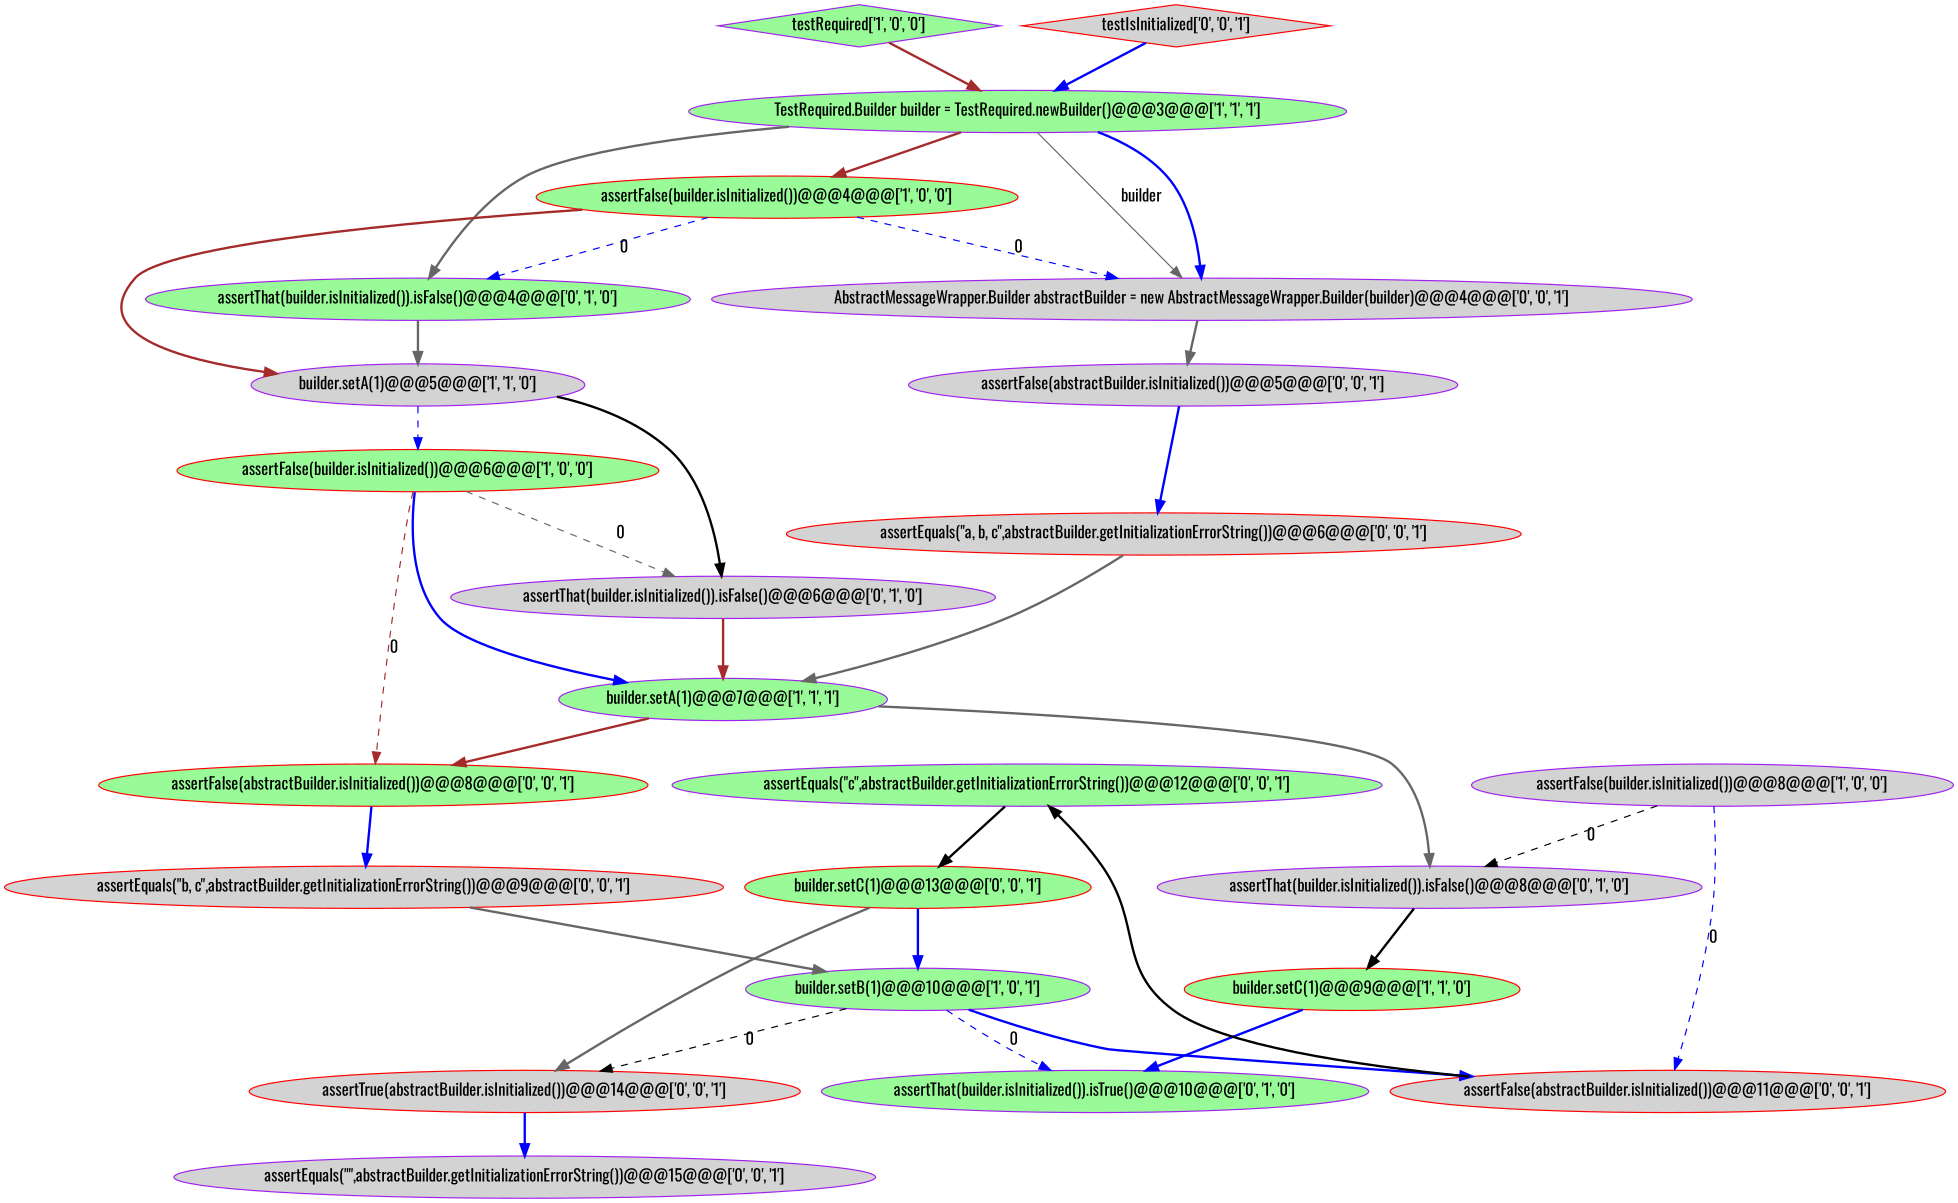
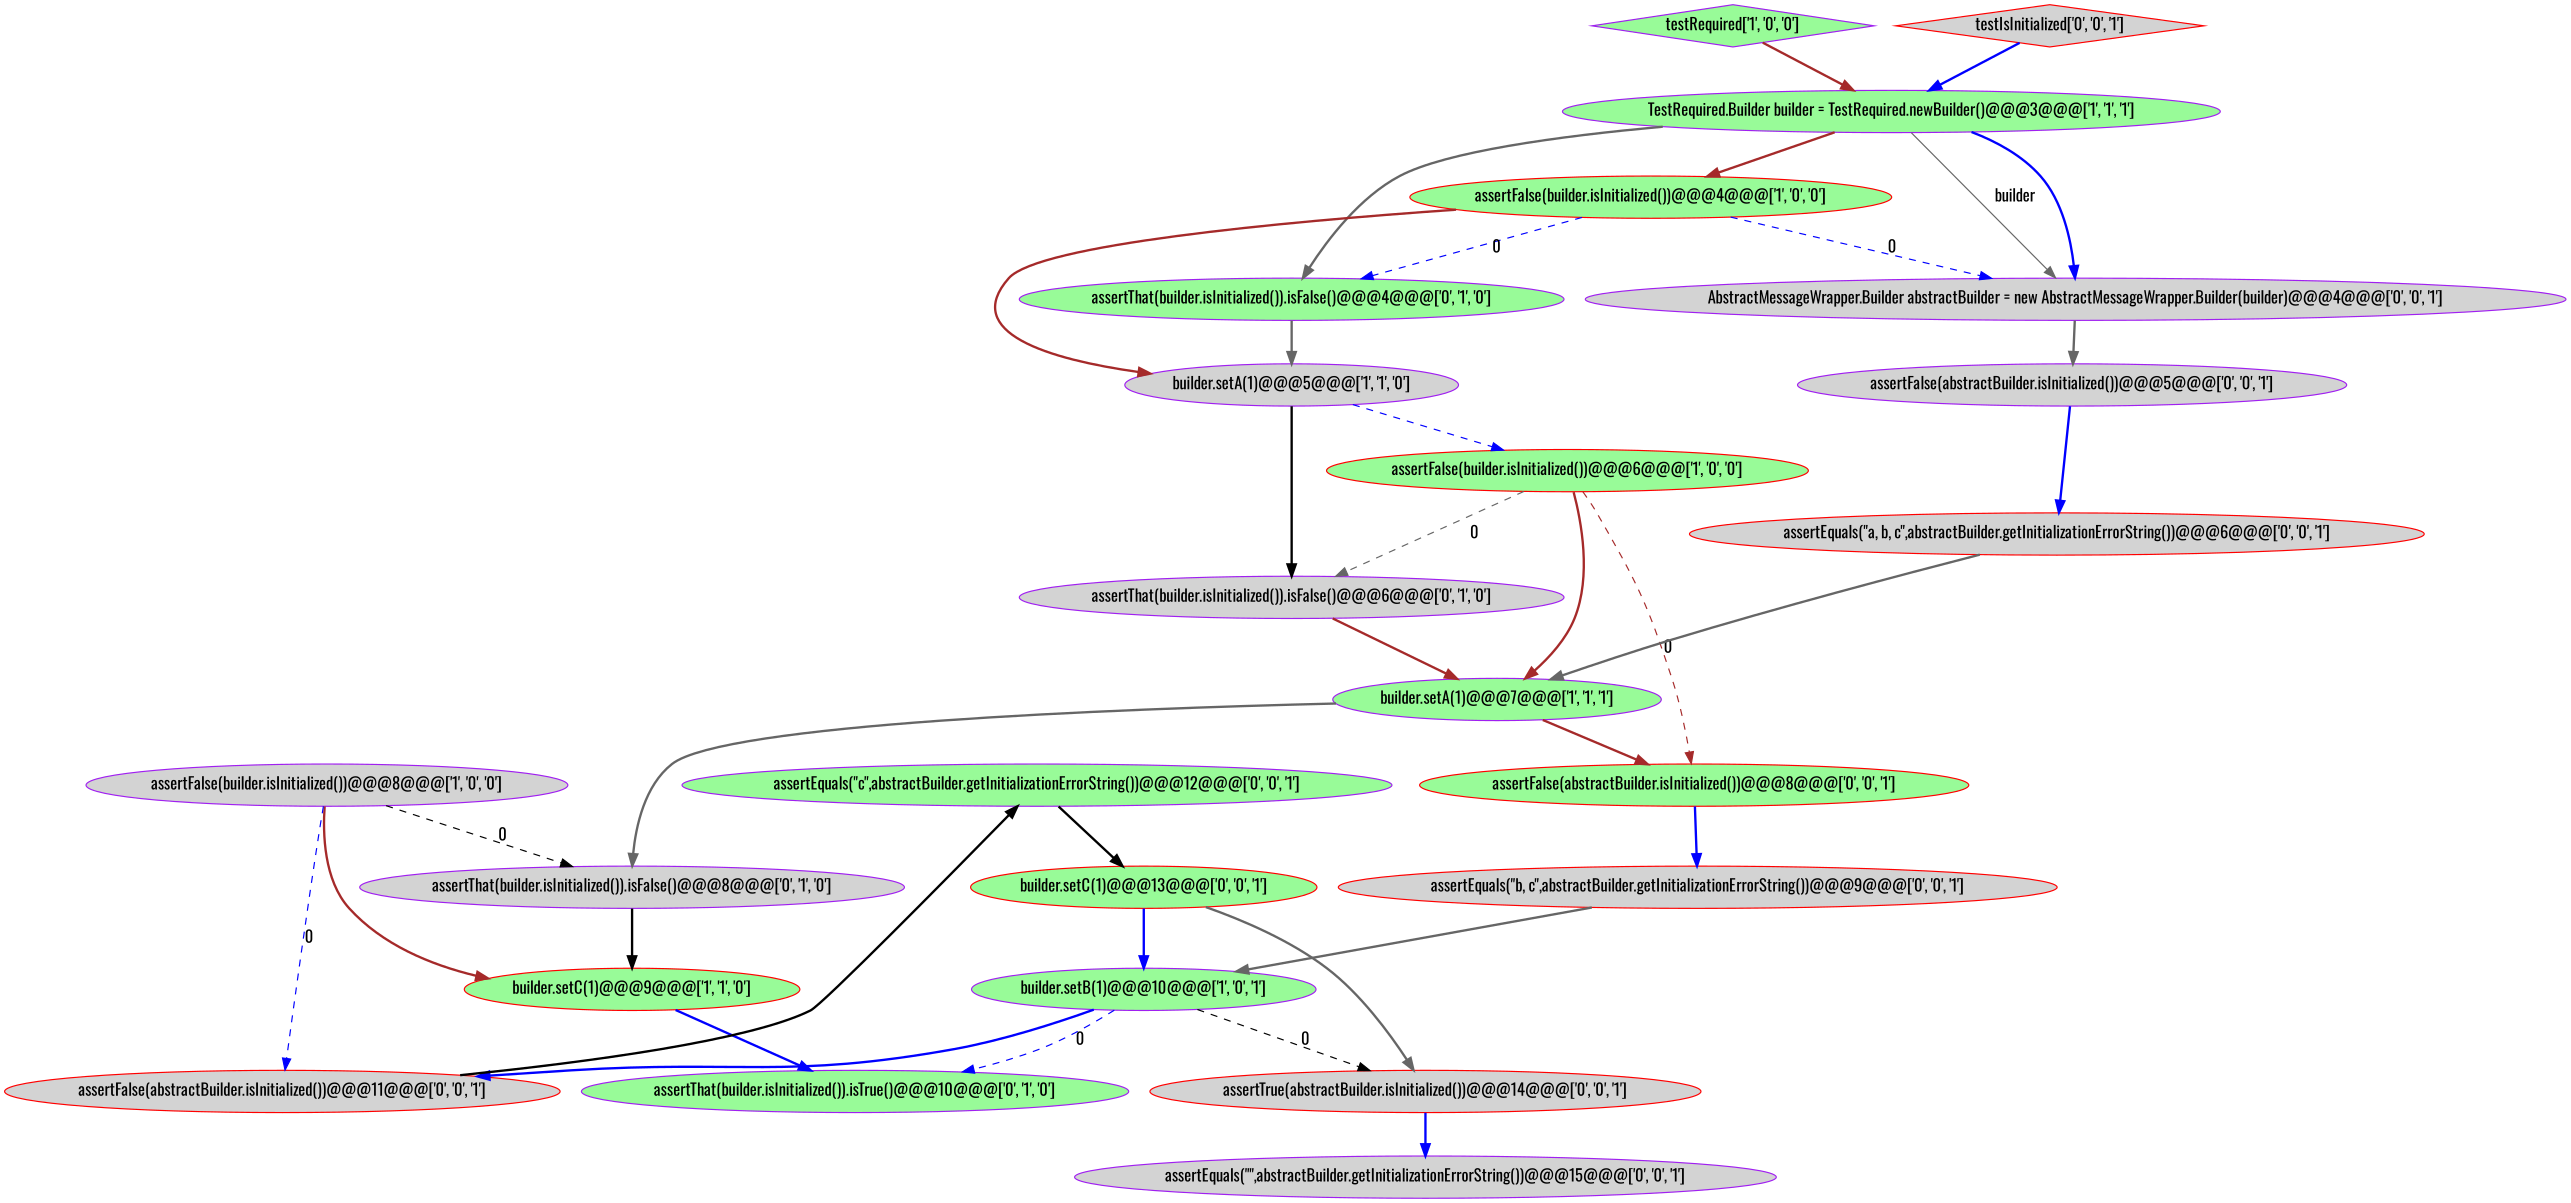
edge "assertFalse(builder.isInitialized())@@@6@@@['1', '0', '0']" -> "builder.setA(1)@@@7@@@['1', '1', '1']": color blue -> brown
edge "assertFalse(builder.isInitialized())@@@8@@@['1', '0', '0']" -> "builder.setC(1)@@@9@@@['1', '1', '0']": added
